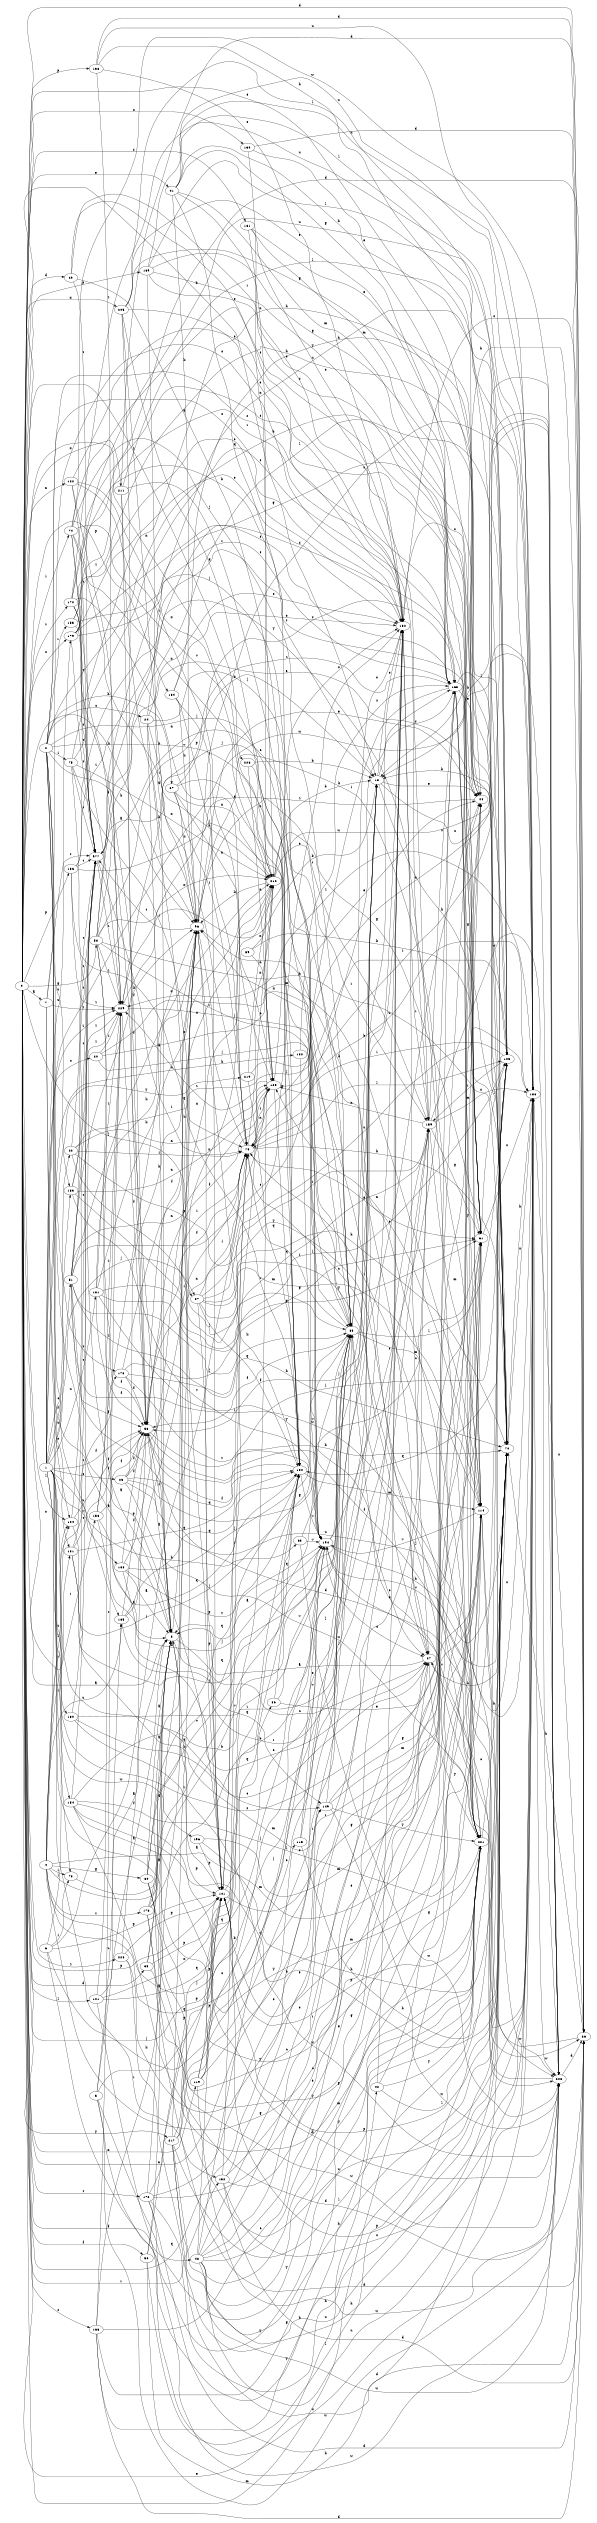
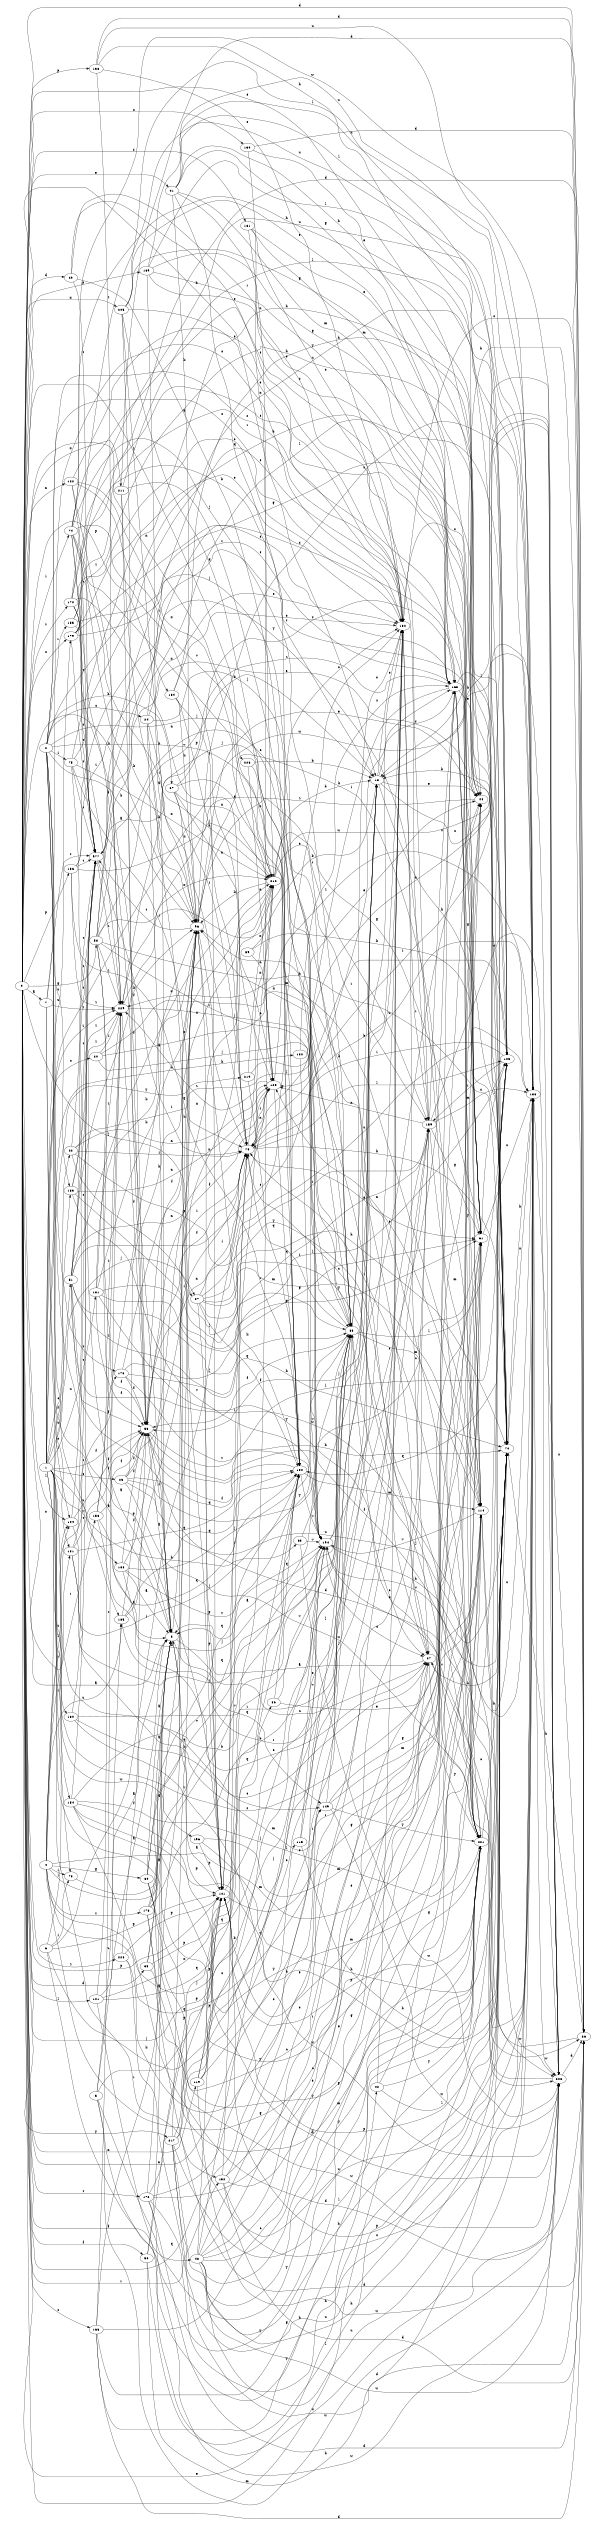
edge "74" -> "70": added, label "h"
edge "74" -> "96": added, label "k"
edge "23" -> "61": label "g" -> "y"
